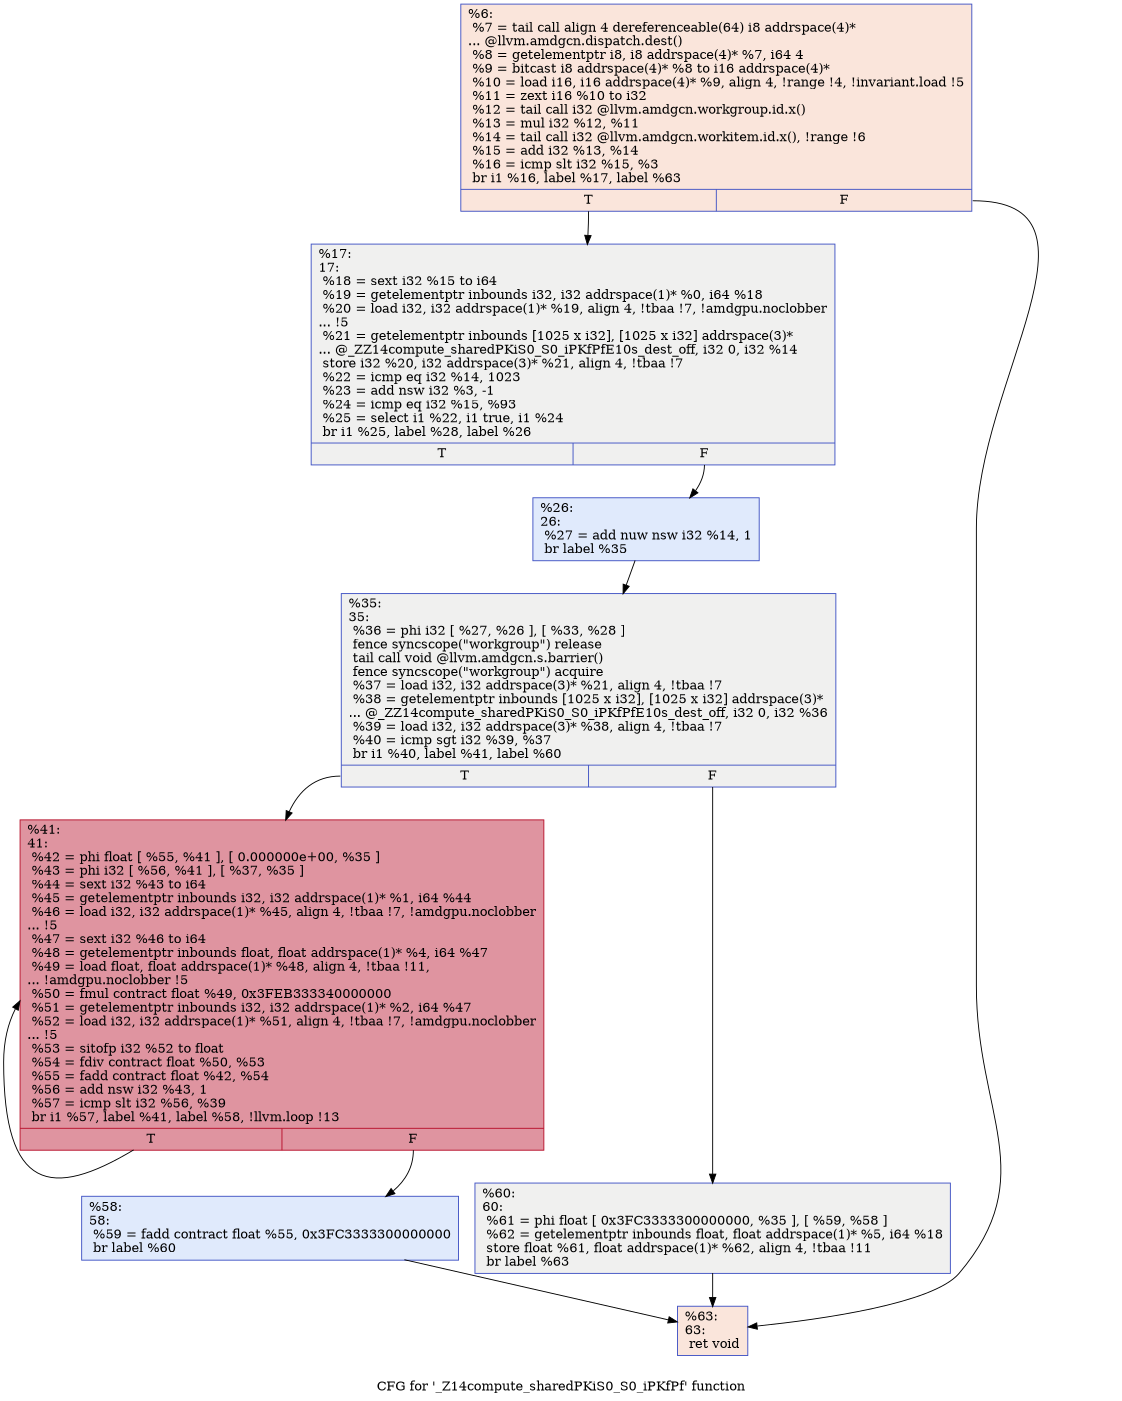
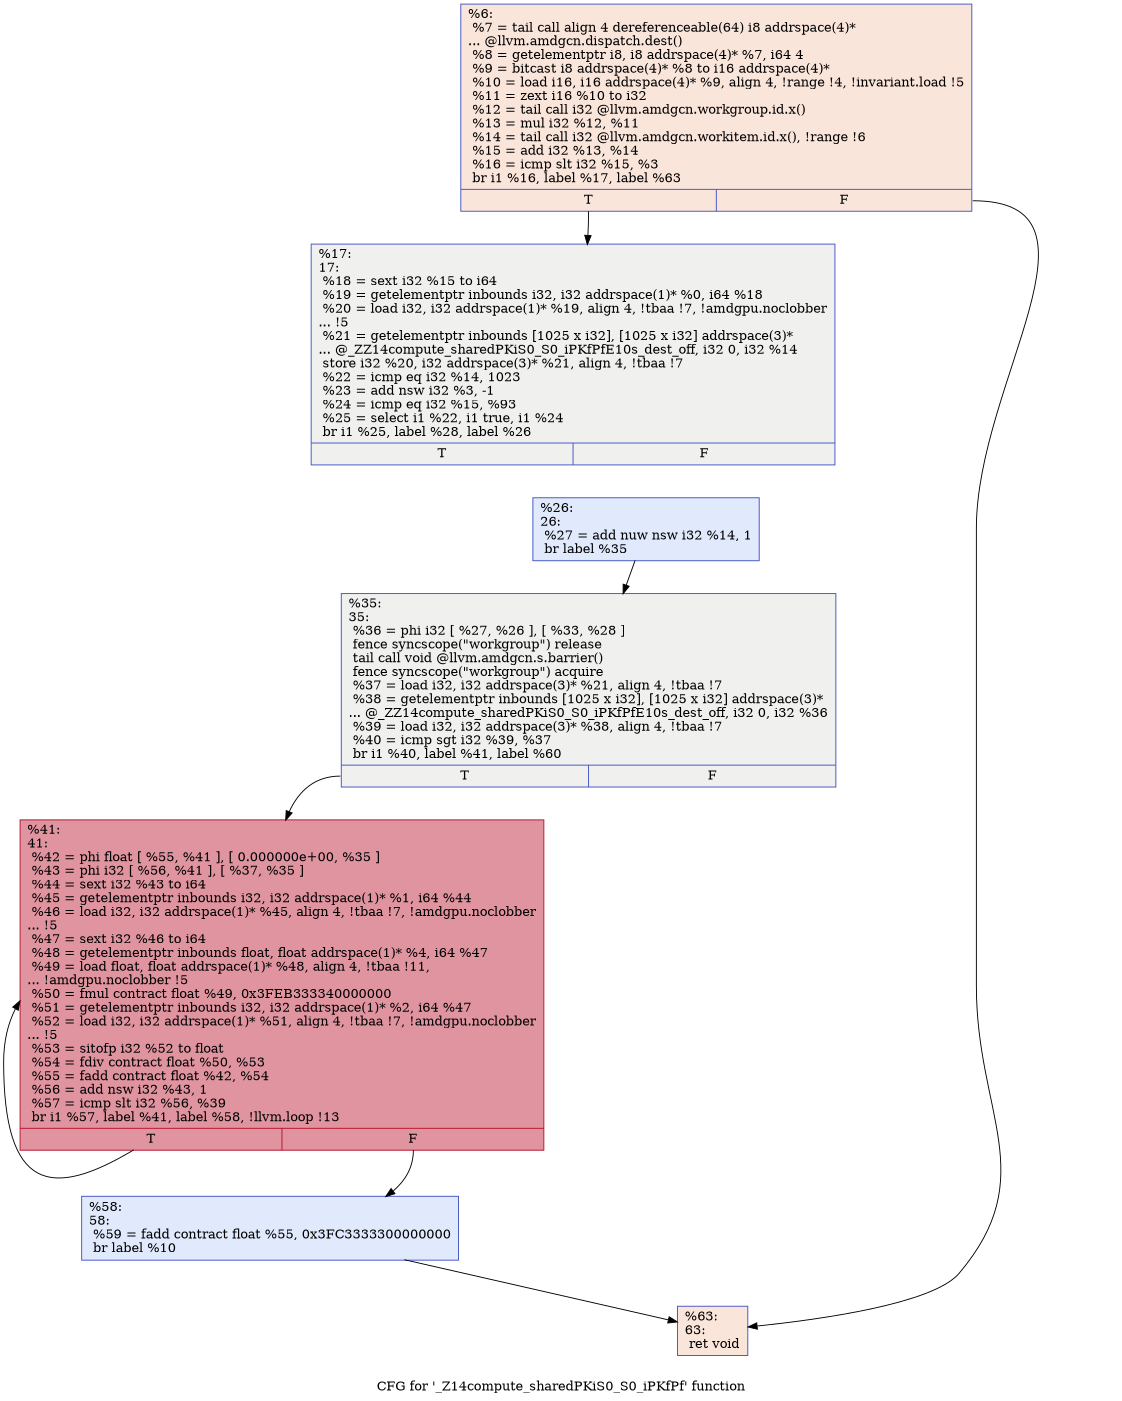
edge "%17:" -> "%26:": removed
node "%60:": removed
node "%58:": text "br label %60" -> "br label %10"
